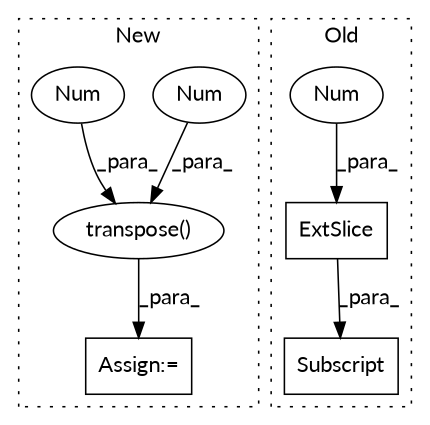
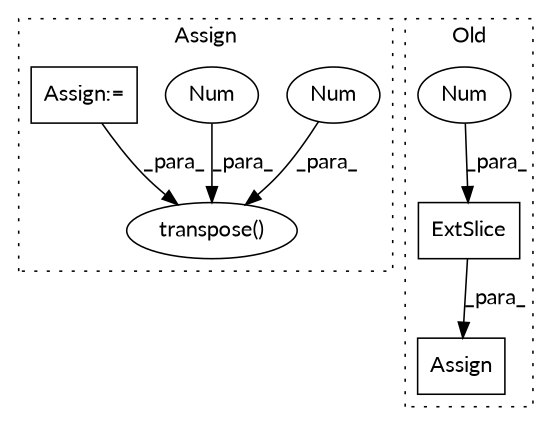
cluster "New": label "New" -> "Assign"
edge "transpose()" -> "Assign:=": reversed
node "Subscript": label "Subscript" -> "Assign"
